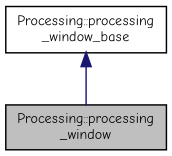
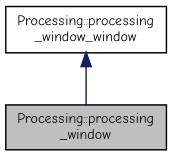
node "Processing::processing _window_base": label "Processing::processing _window_base" -> "Processing::processing _window_window"
